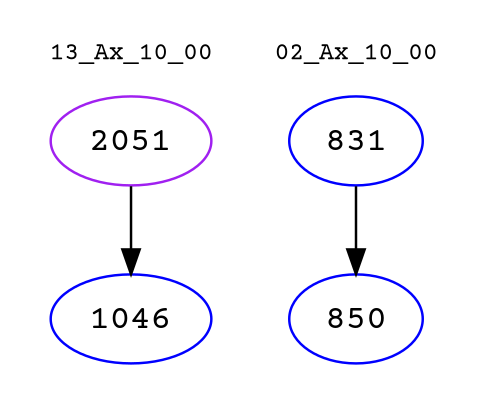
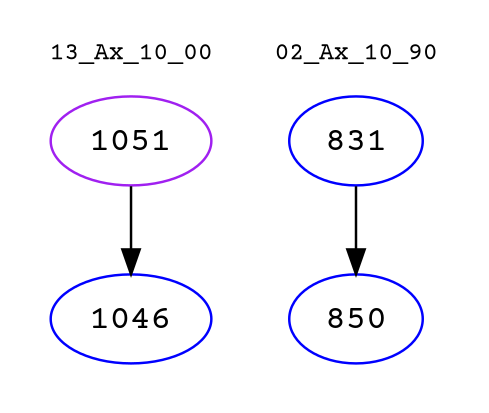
cluster "02_Ax_10_00": label "02_Ax_10_00" -> "02_Ax_10_90"
node "2051": label "2051" -> "1051"
